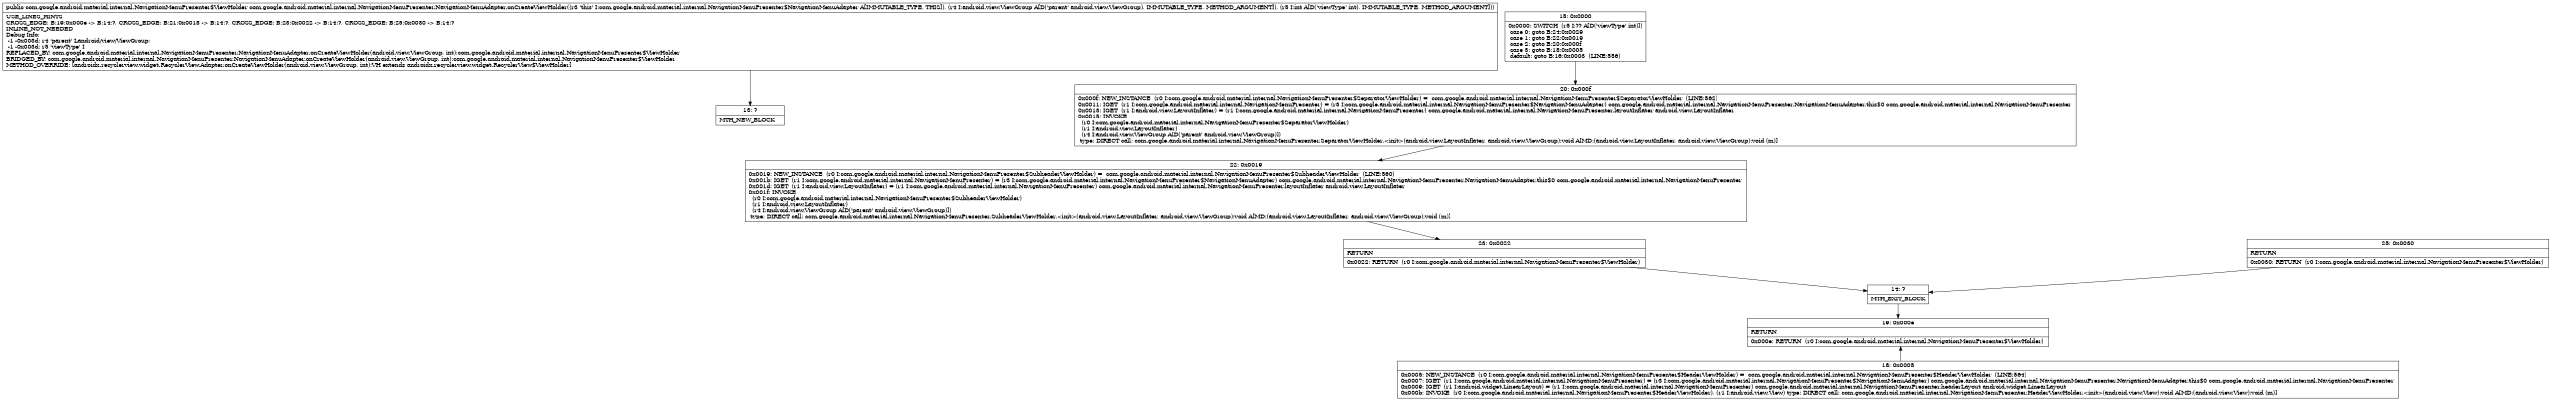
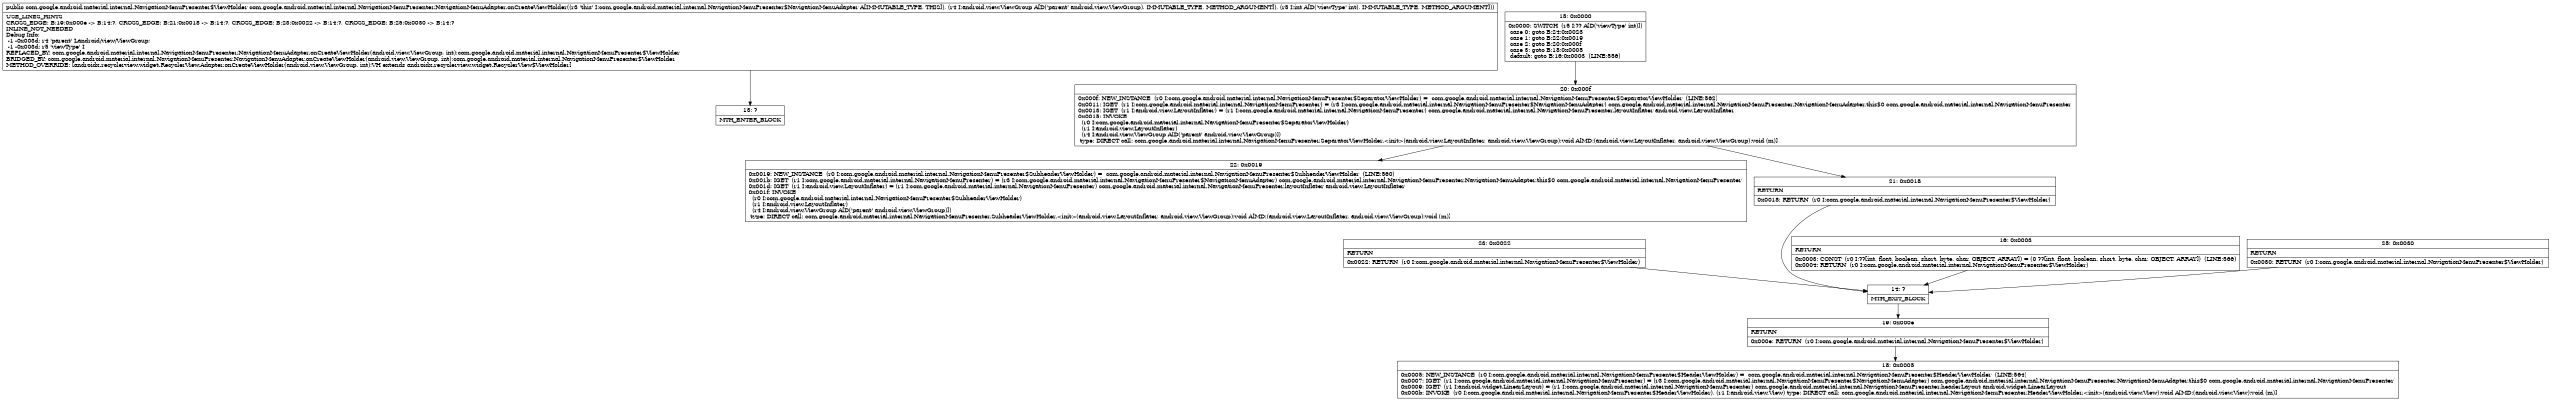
node "15: 0x0000": text "case 0: goto B:24:0x0029" -> "case 0: goto B:24:0x0023"
node "13: ?": text "MTH_NEW_BLOCK" -> "MTH_ENTER_BLOCK"
node "21: 0x0018": added
edge "22: 0x0019" -> "23: 0x0022": removed
node "16: 0x0003": added
edge "18: 0x0005" -> "19: 0x000e": reversed
